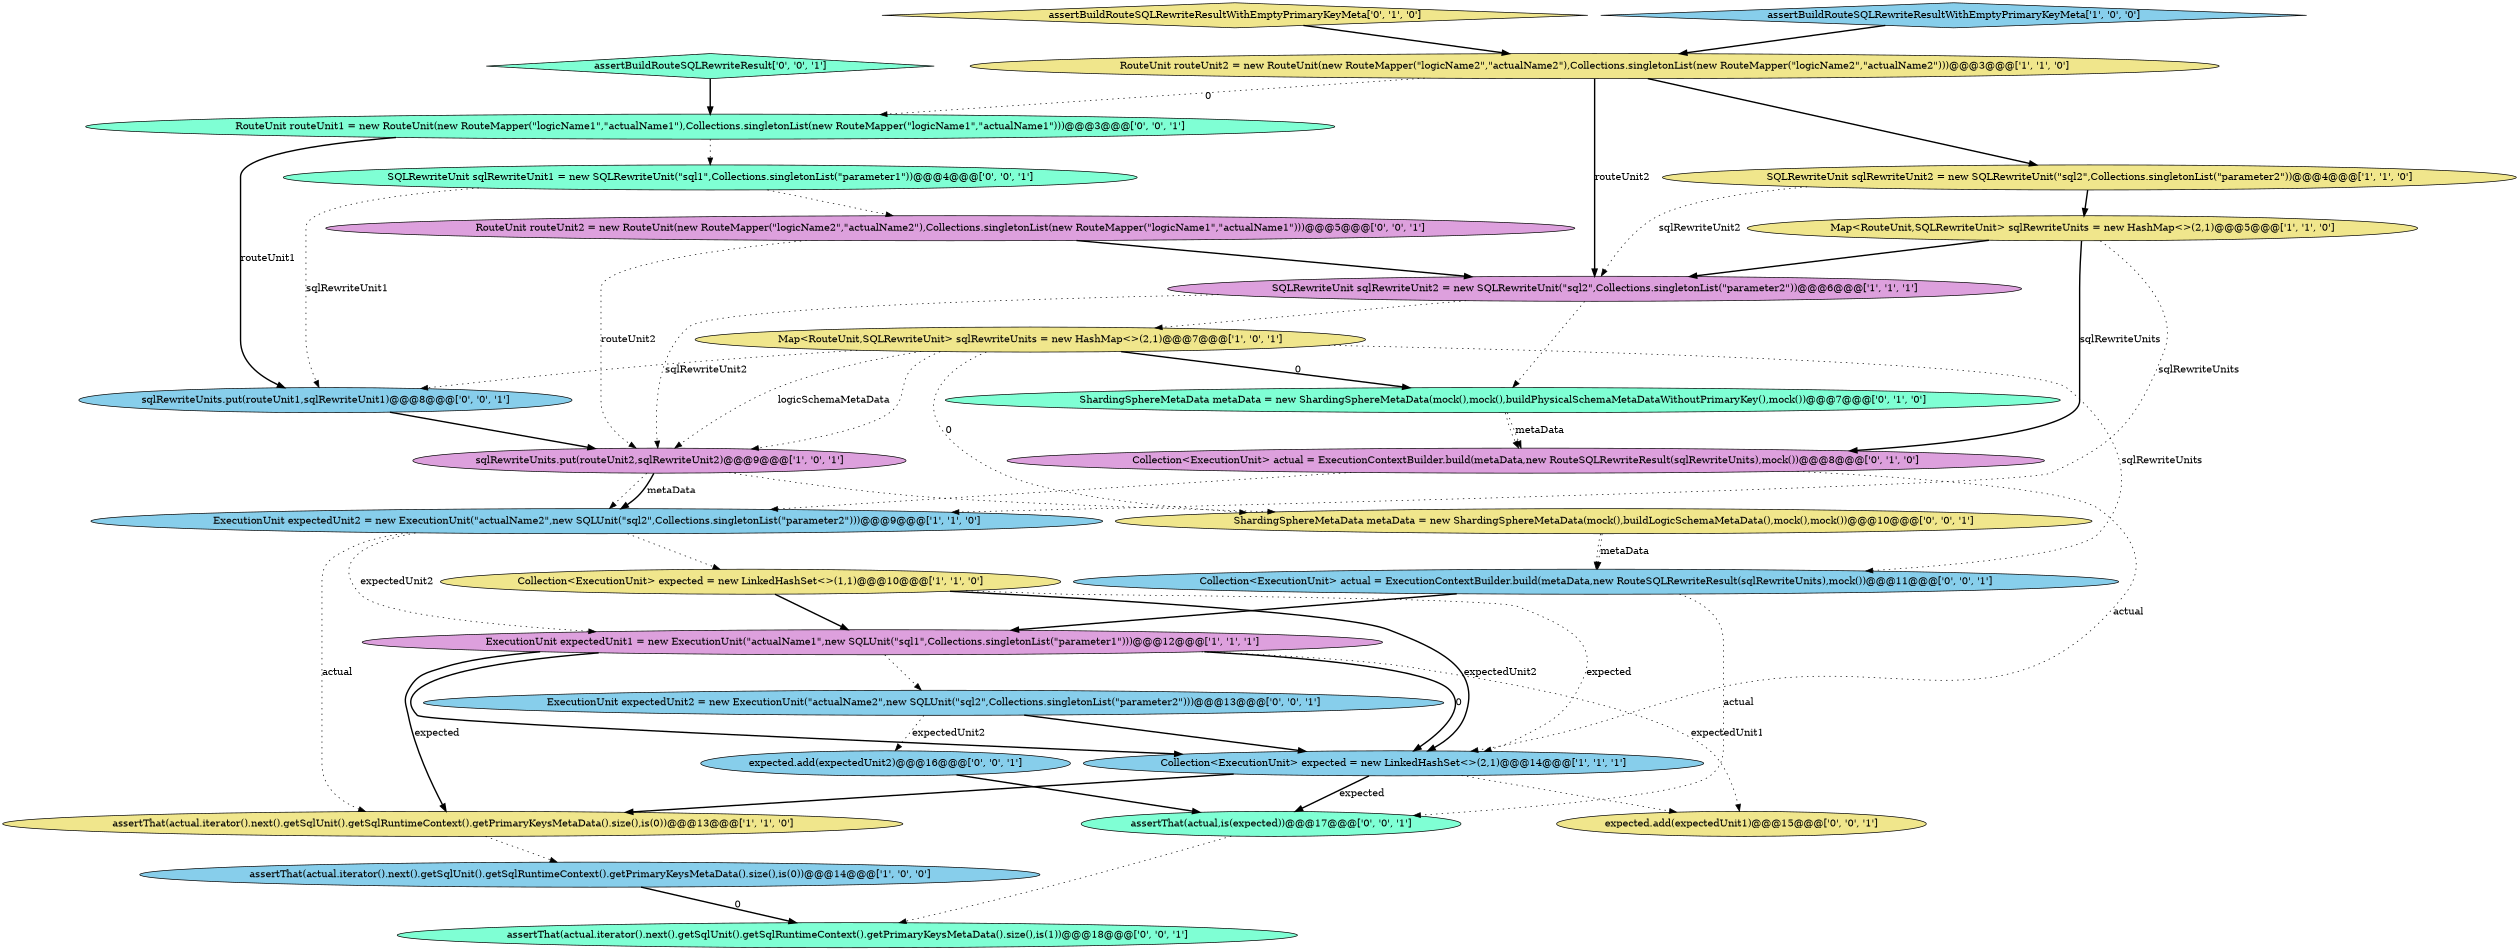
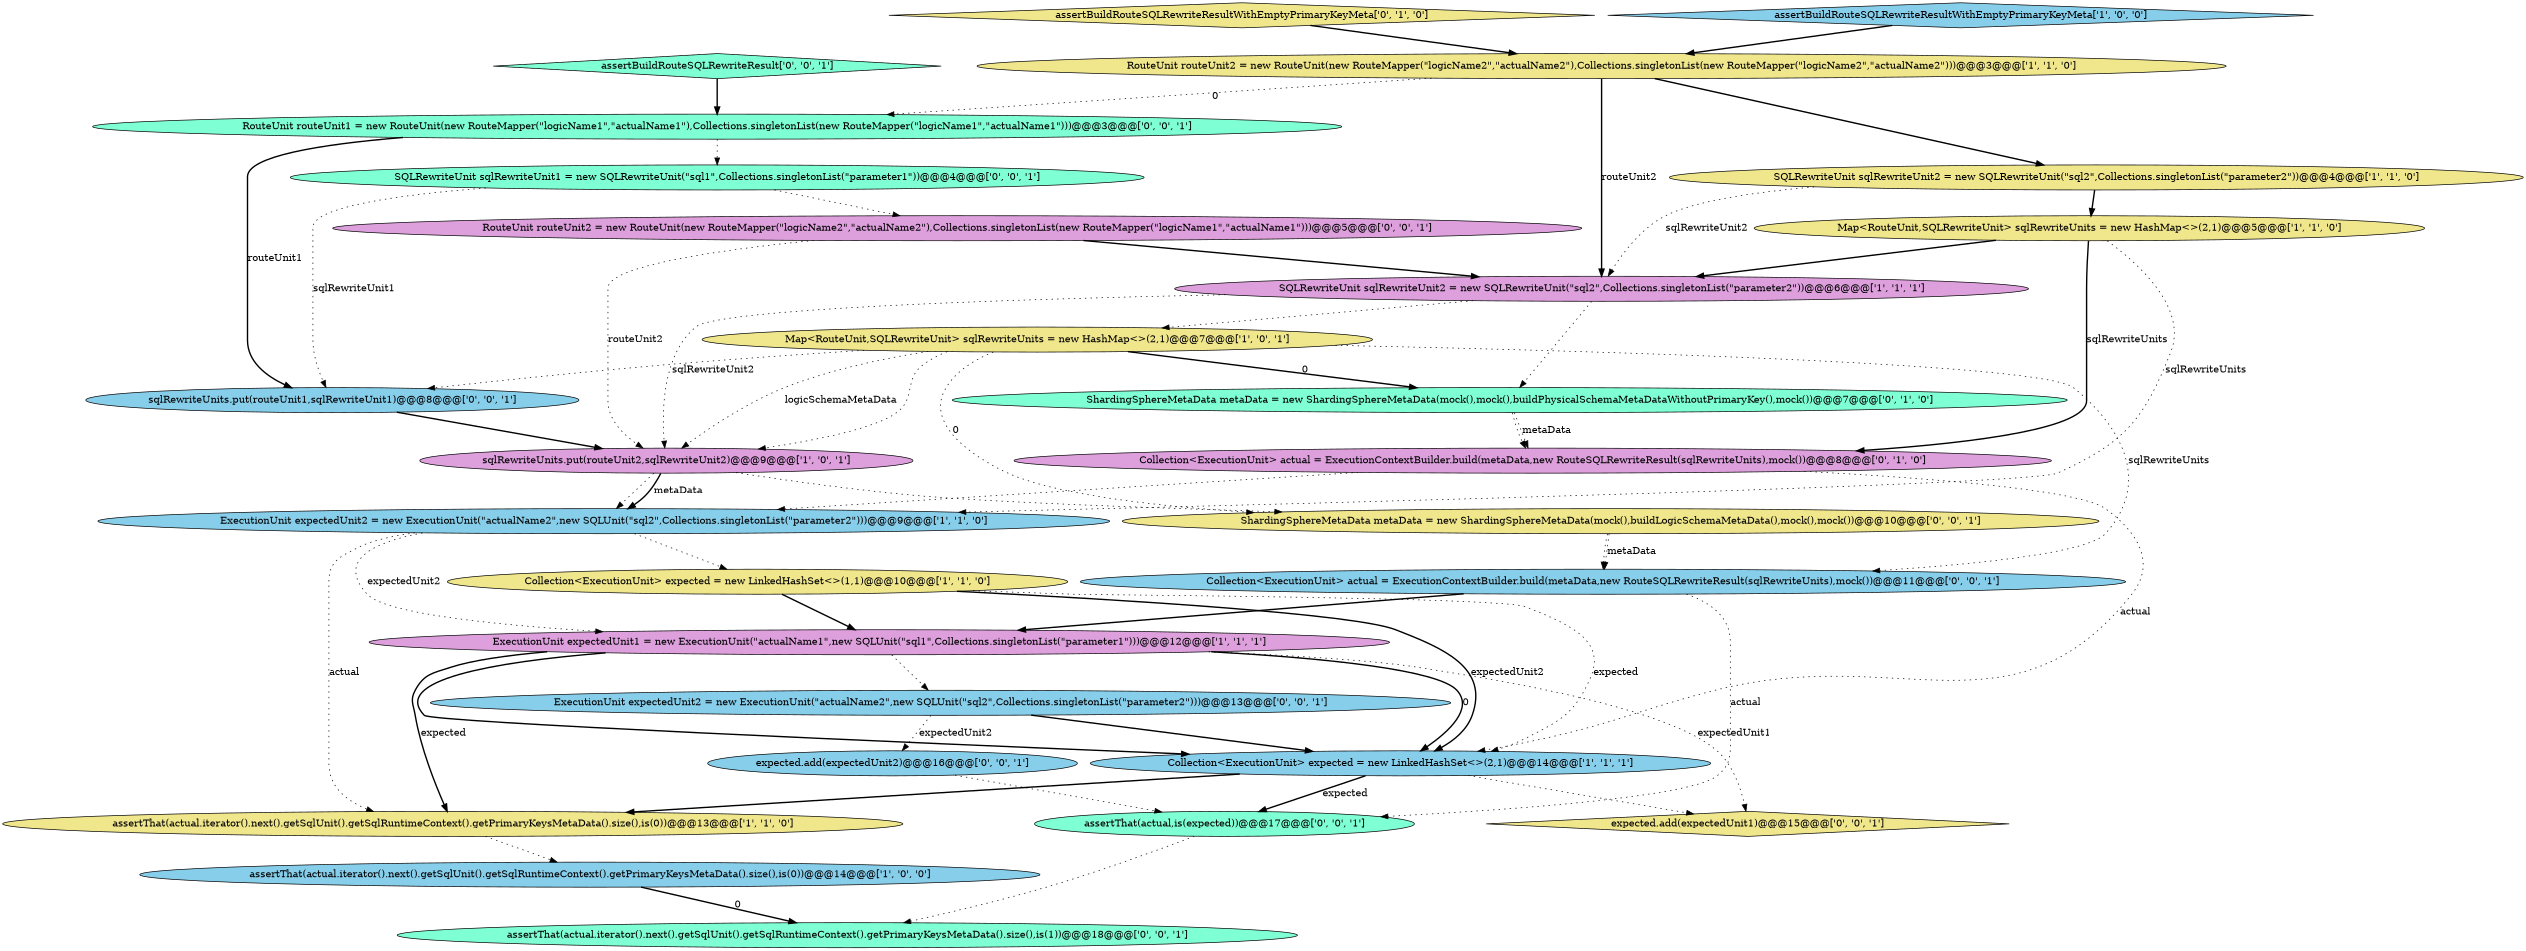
edge "expected.add(expectedUnit2)@@@16@@@['0', '0', '1']" -> "assertThat(actual,is(expected))@@@17@@@['0', '0', '1']": style bold -> dotted
node "expected.add(expectedUnit1)@@@15@@@['0', '0', '1']": shape ellipse -> diamond
